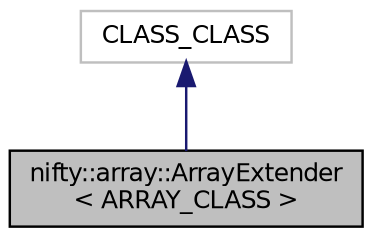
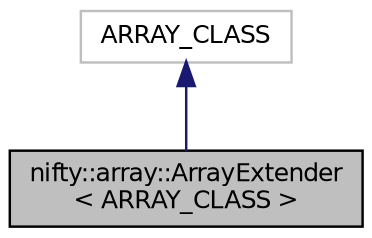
node "CLASS_CLASS": label "CLASS_CLASS" -> "ARRAY_CLASS"
